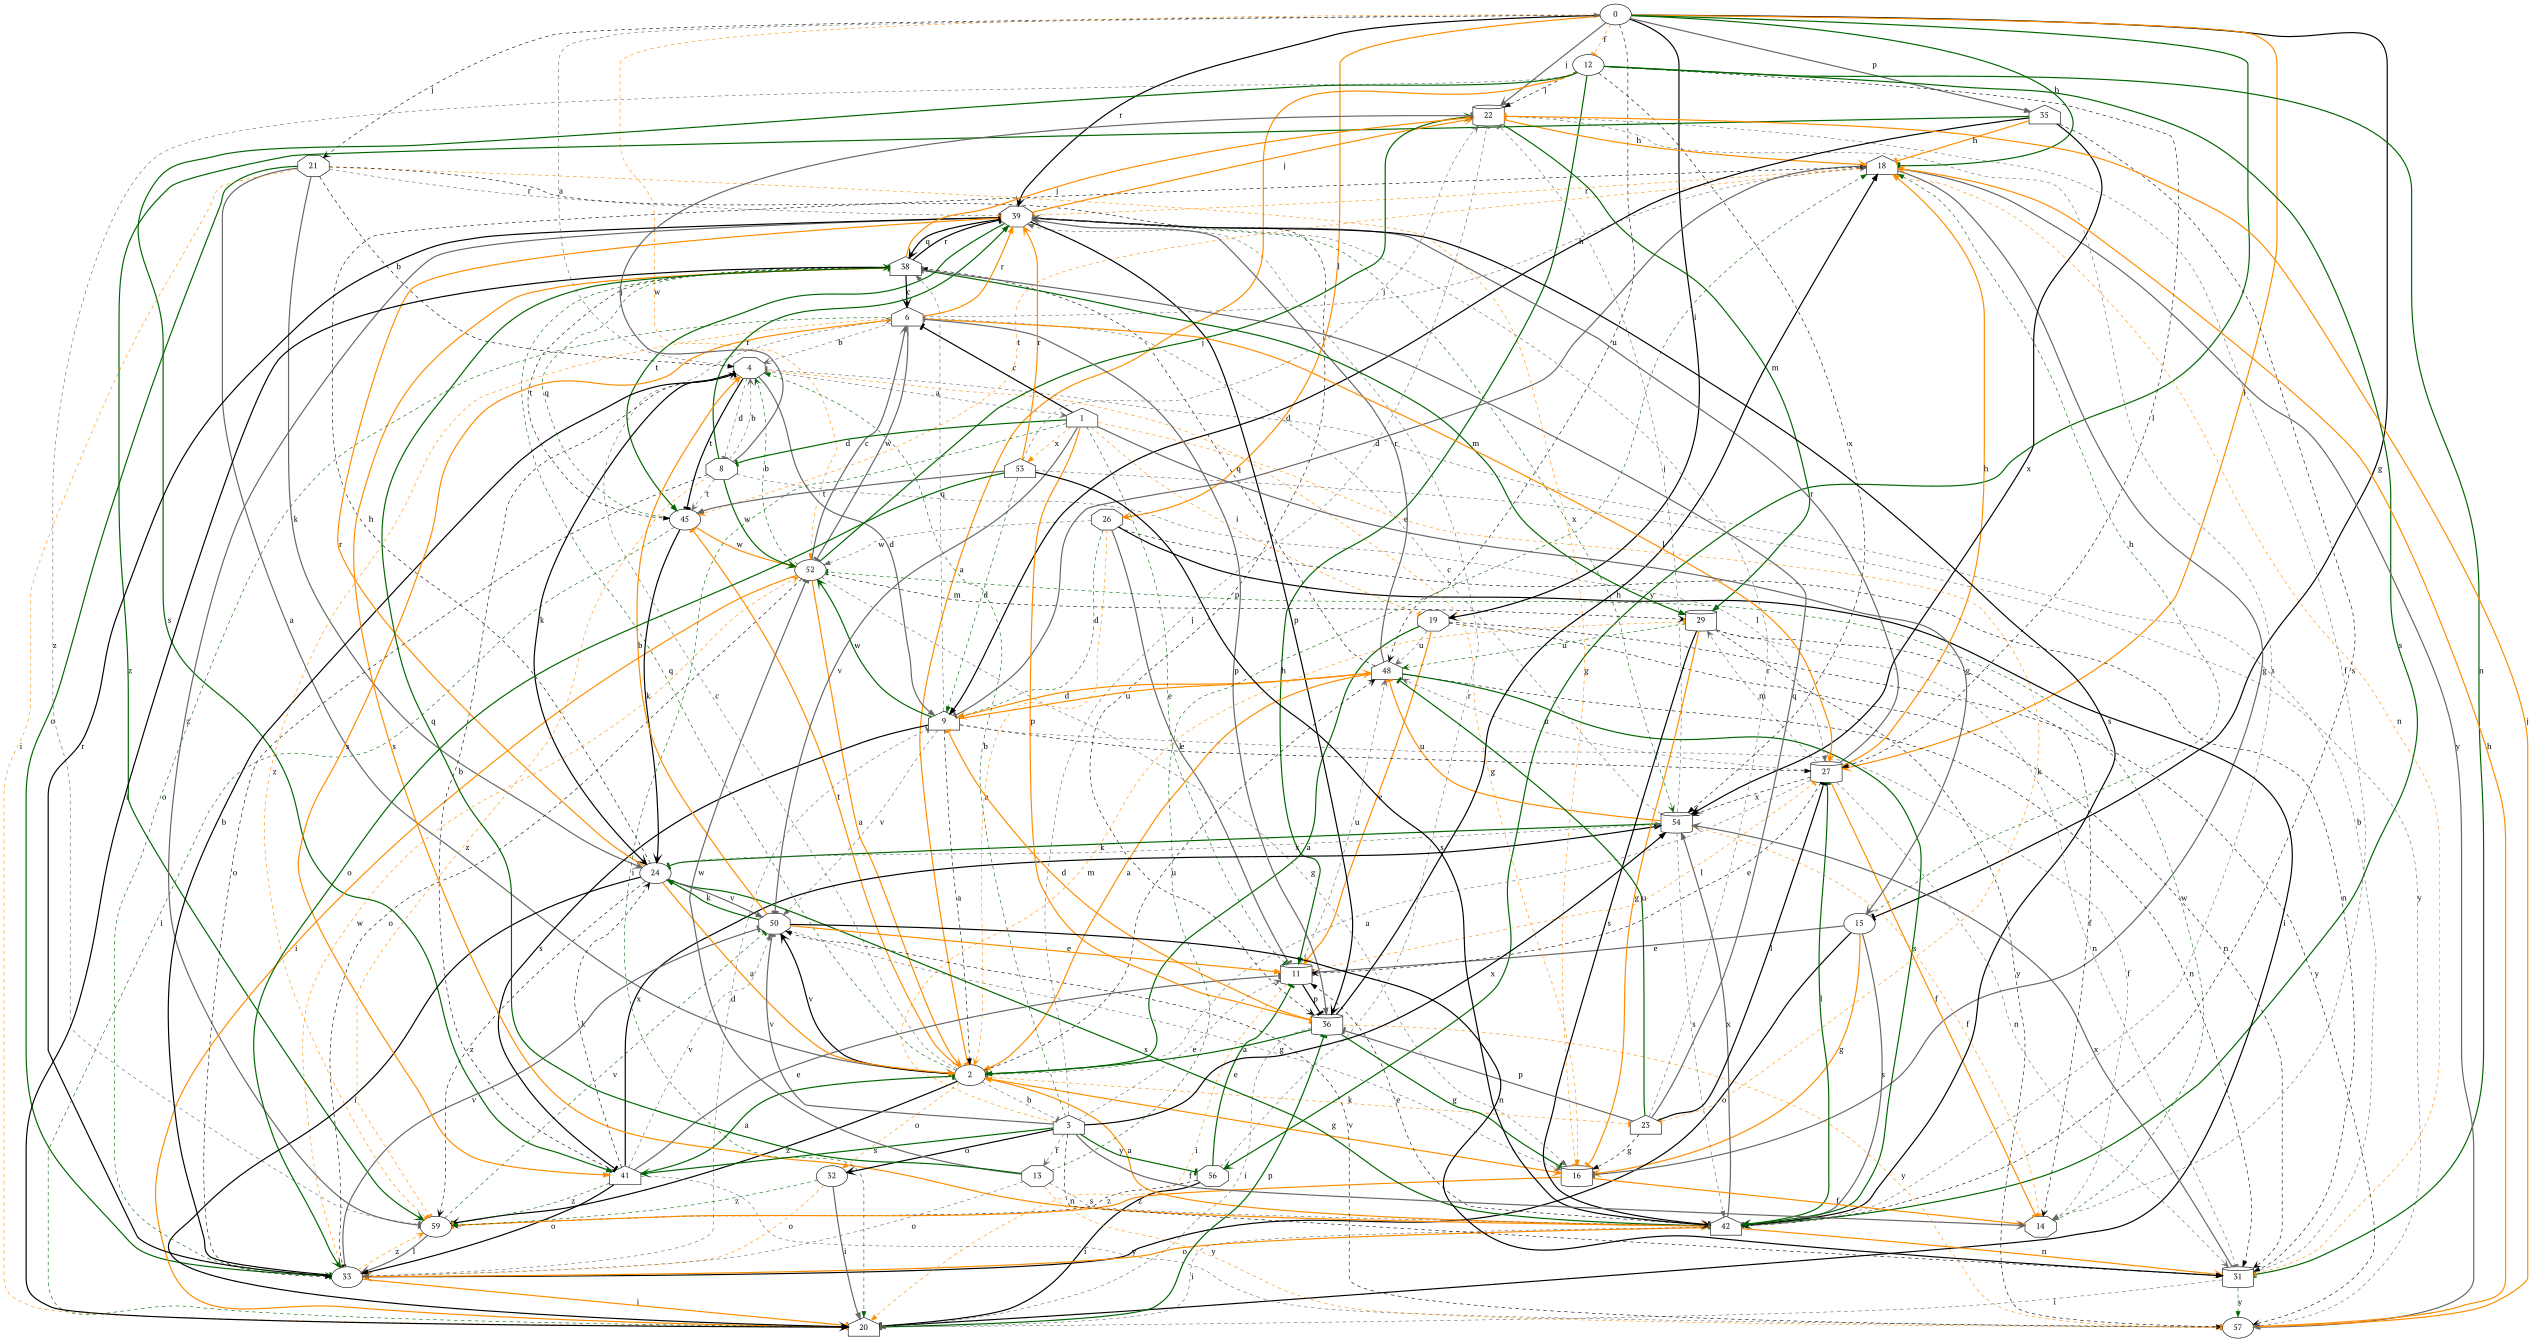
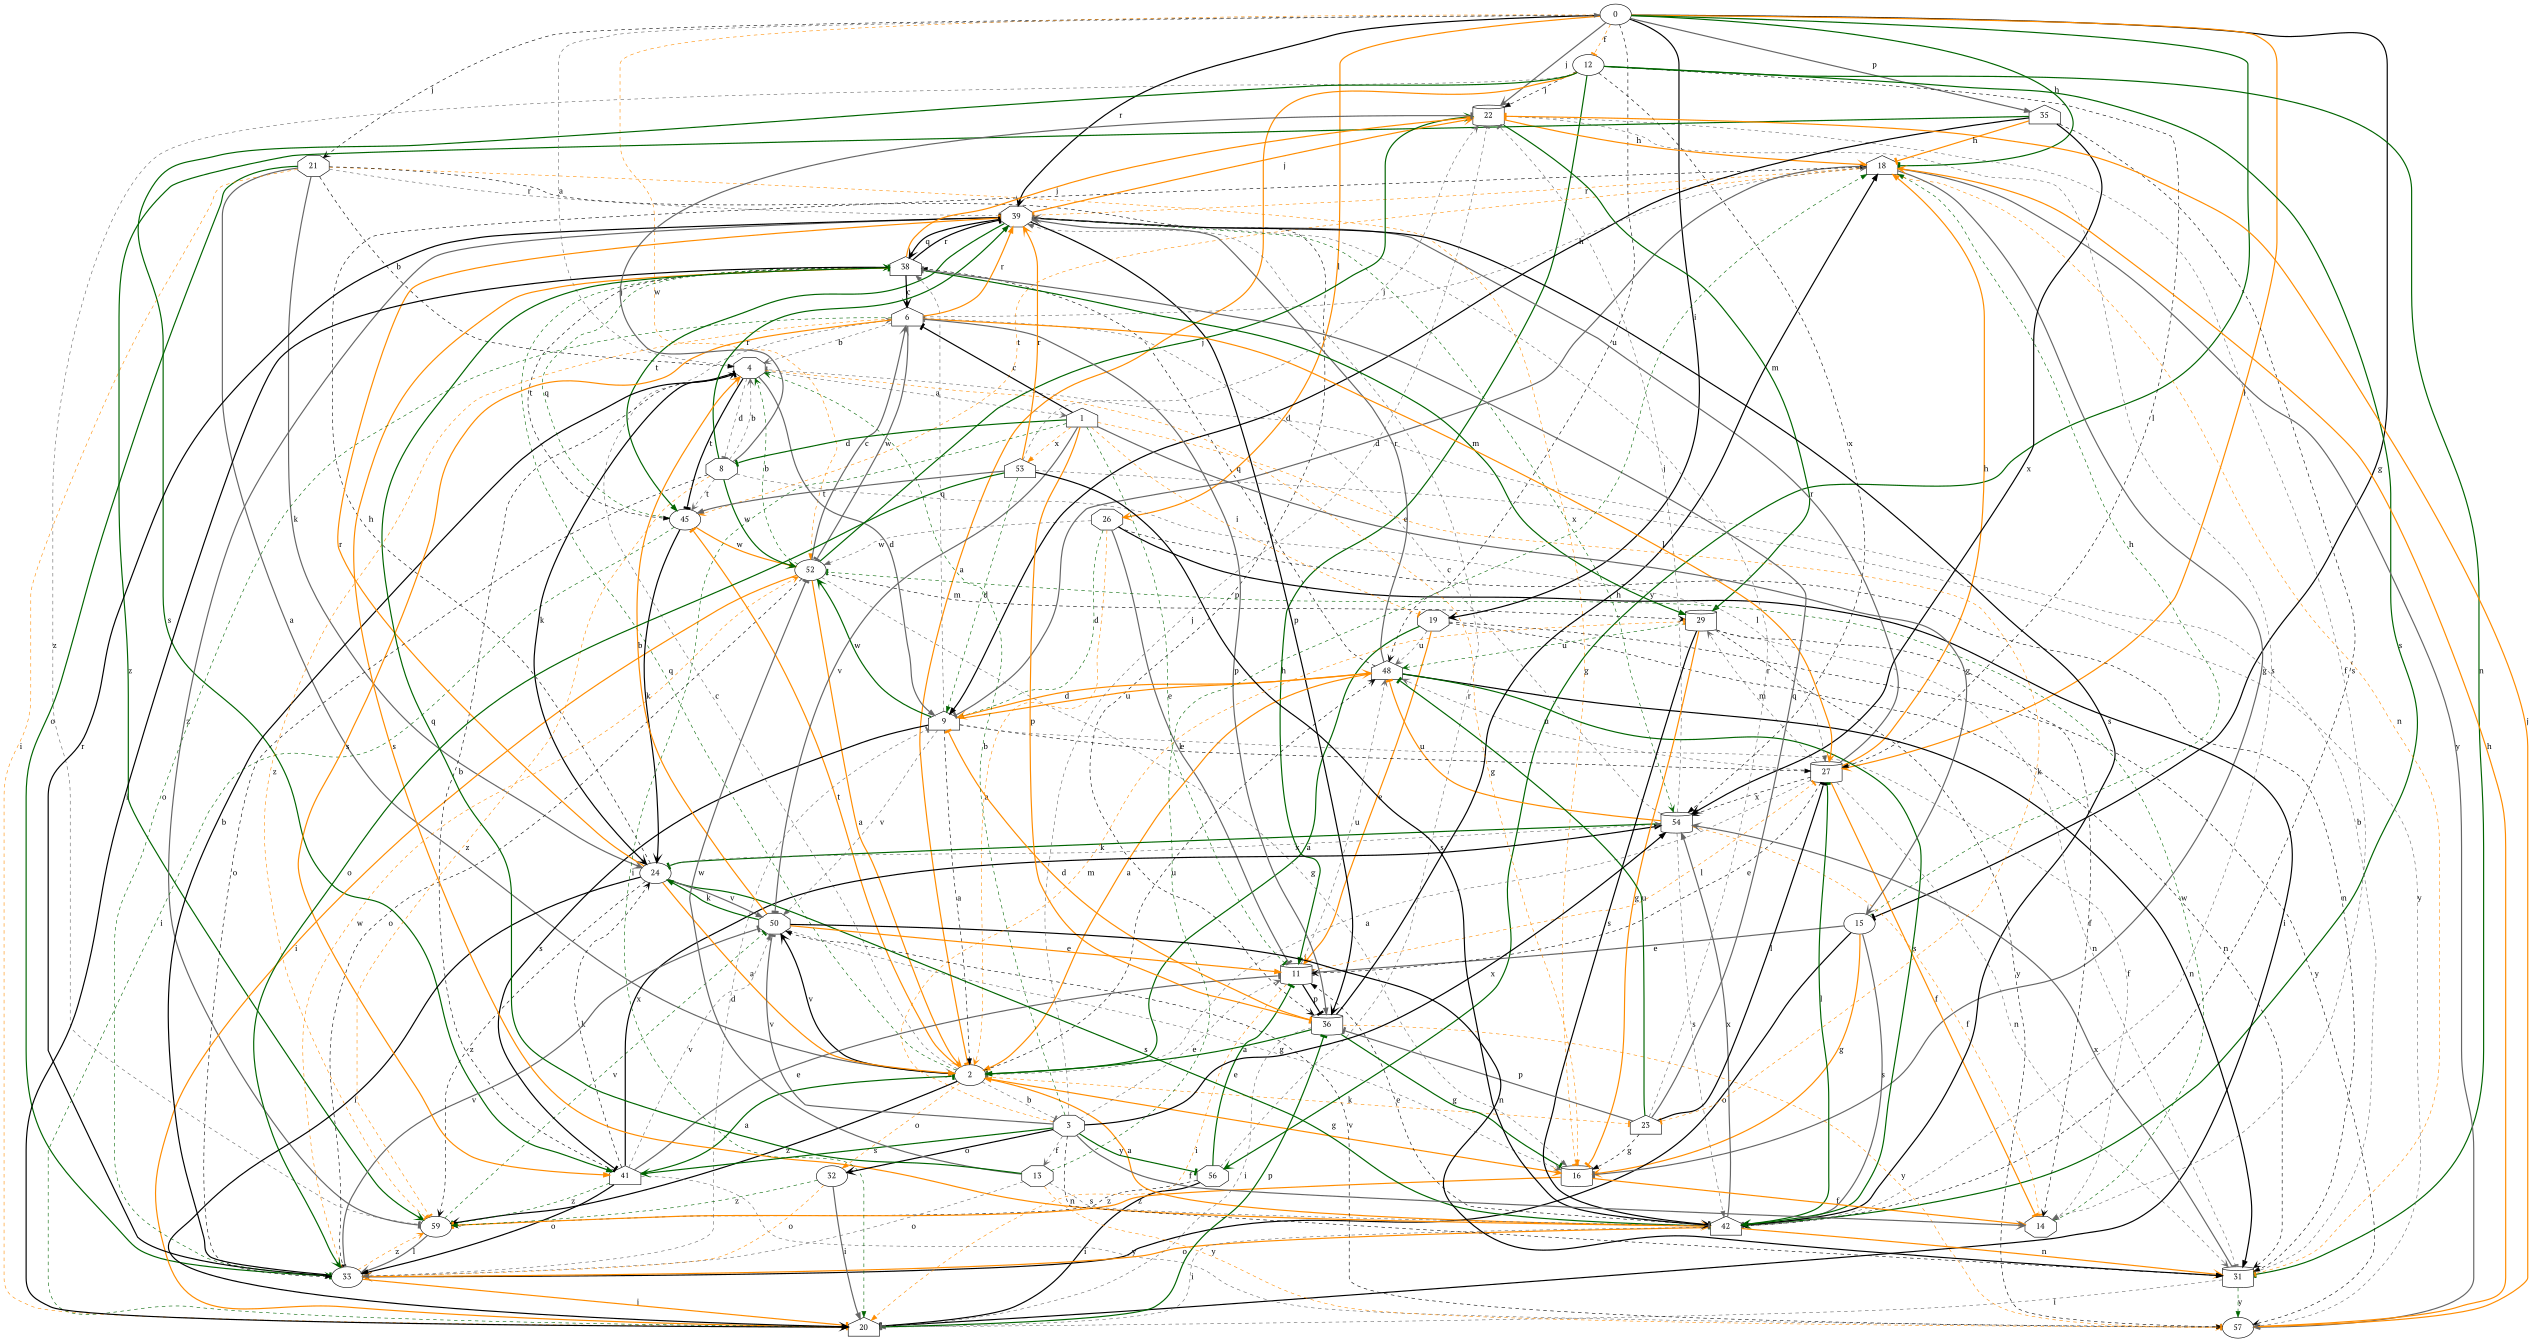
edge "3" -> "4": arrowhead normal -> vee
edge "48" -> "31": style dashed -> bold
node "3": shape house -> octagon
